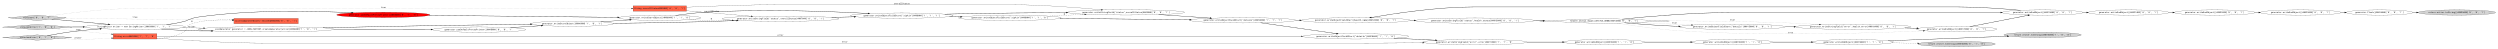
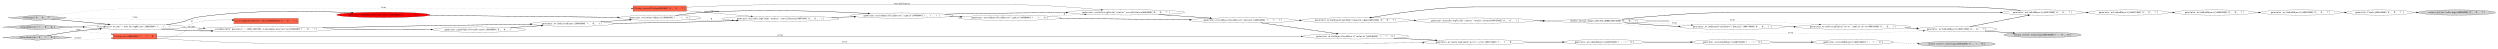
edge "generator.writeEndObject()@@@14@@@['1', '1', '0']" -> "return writer.toString()@@@15@@@['1', '0', '0']": now "generator.writeEndObject()@@@17@@@['0', '0', '1']" -> "return writer.toString()@@@15@@@['1', '0', '0']"
